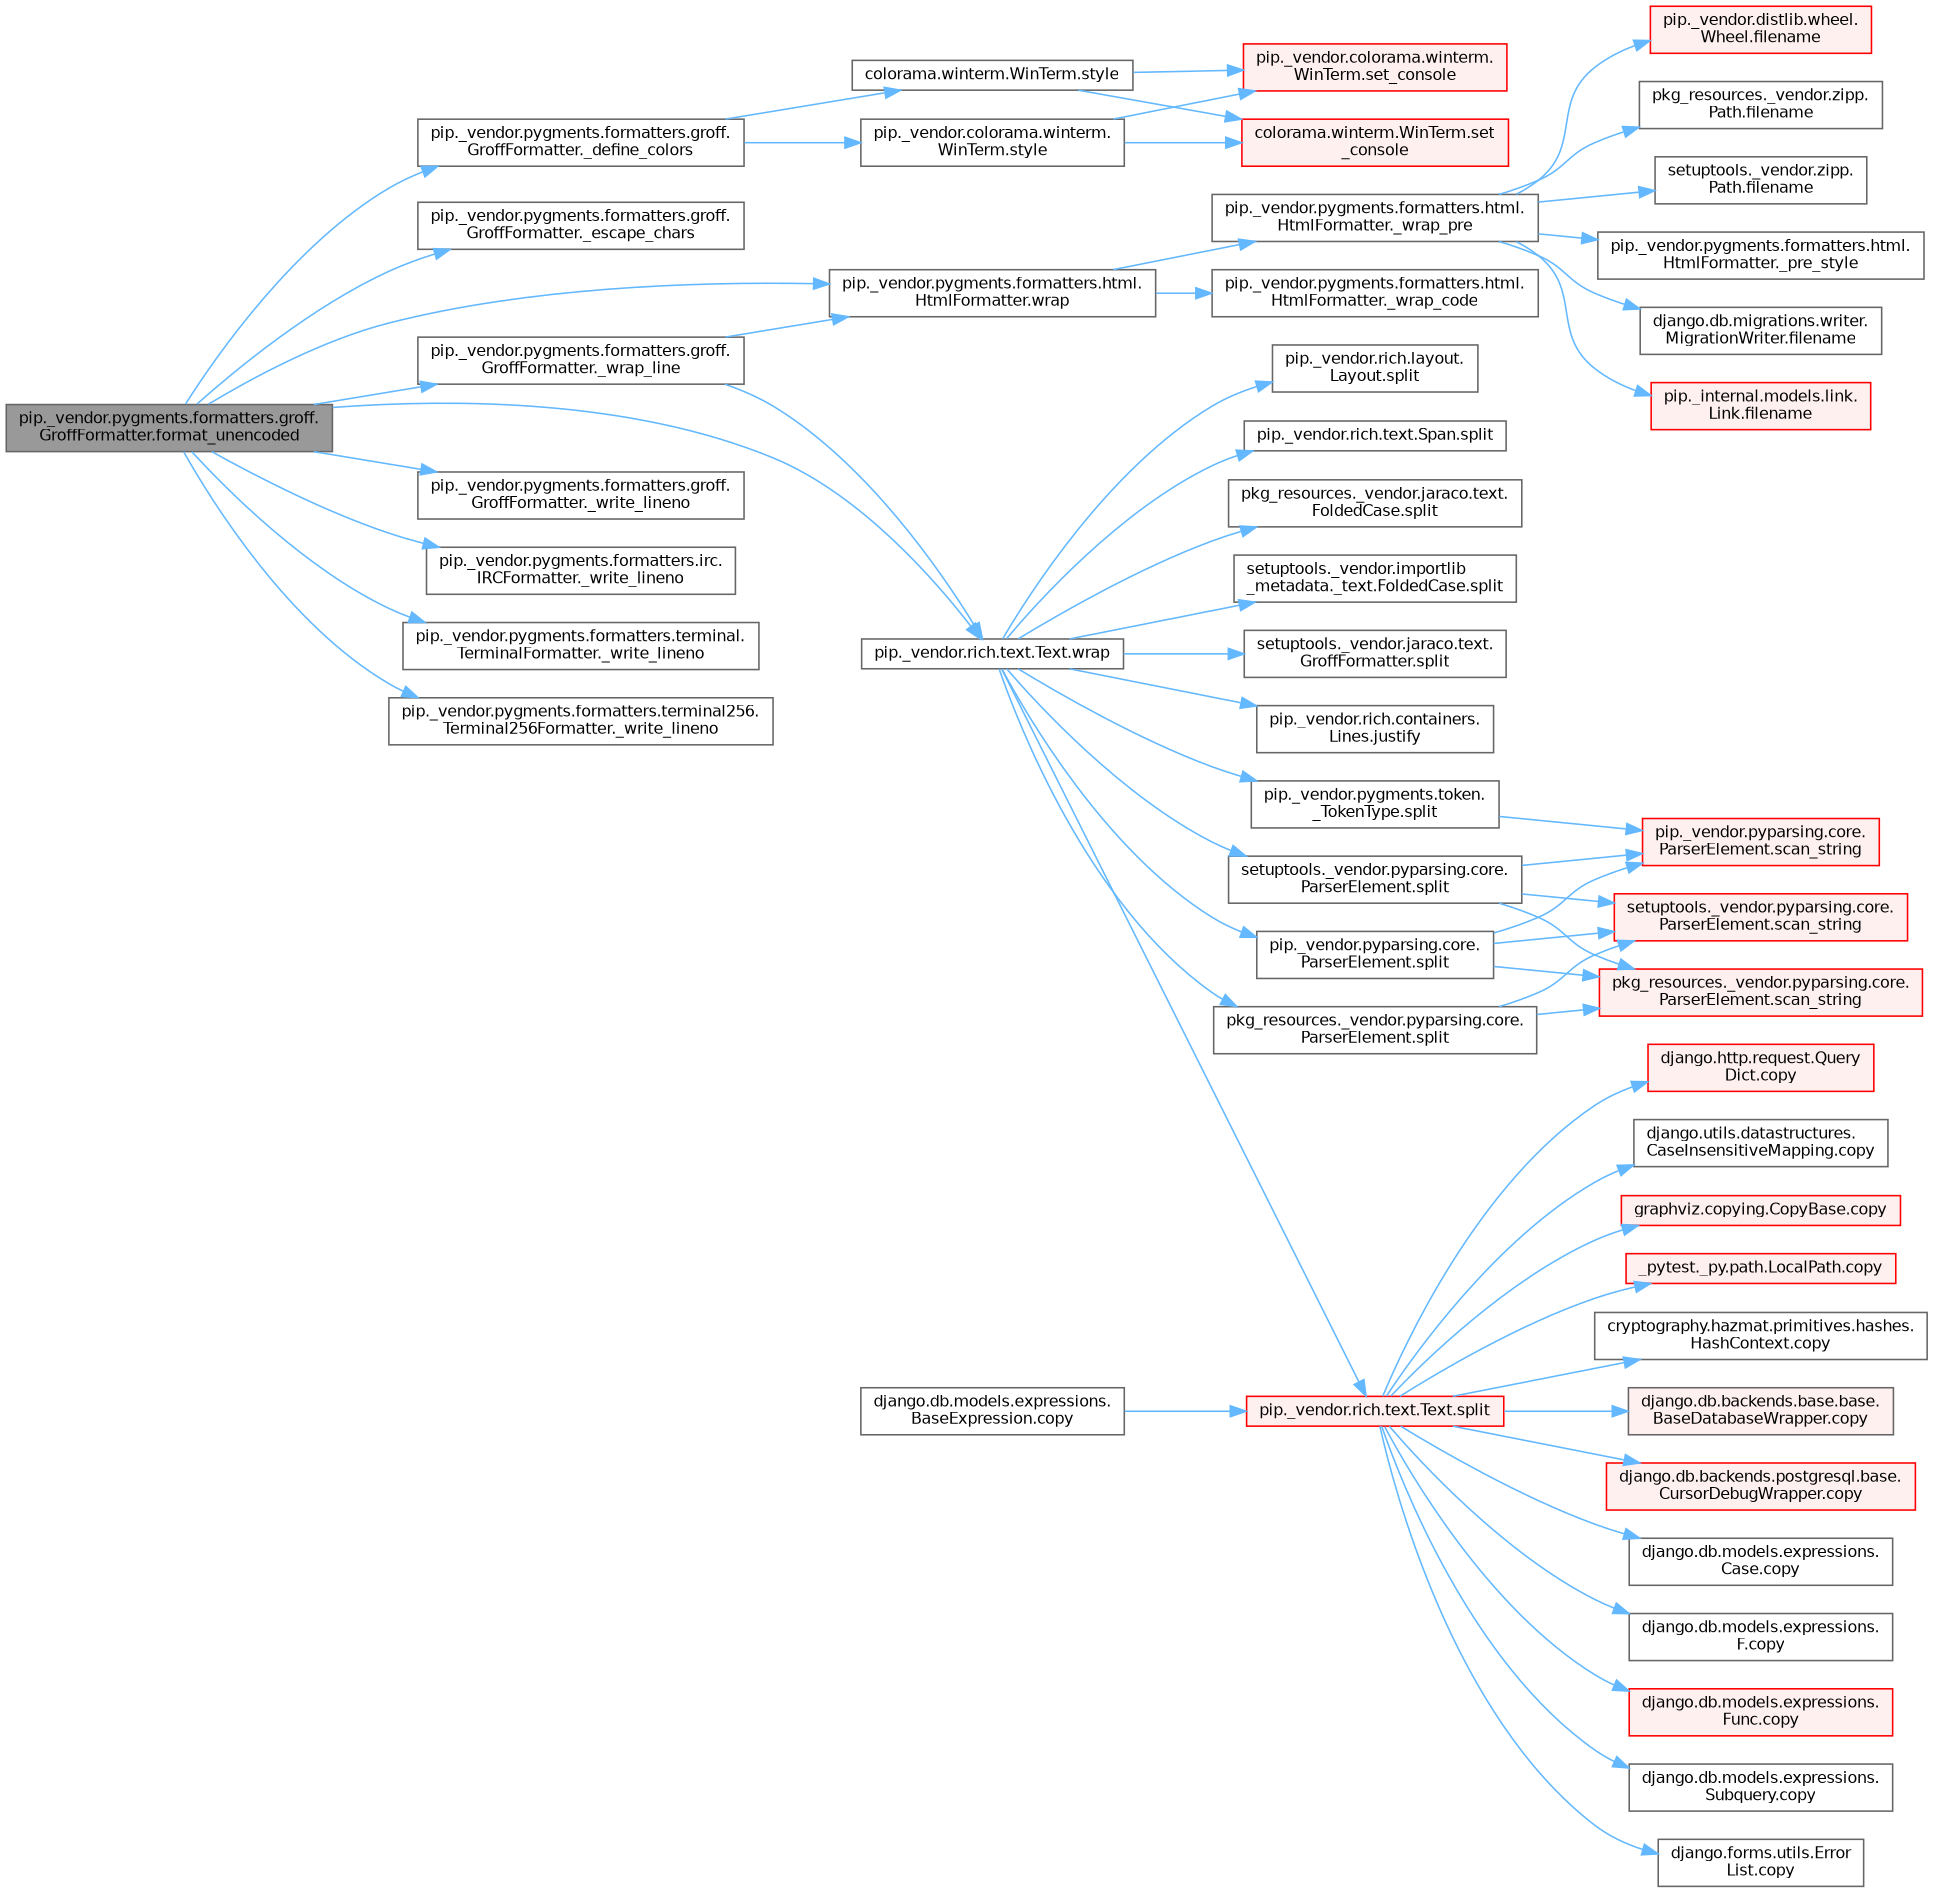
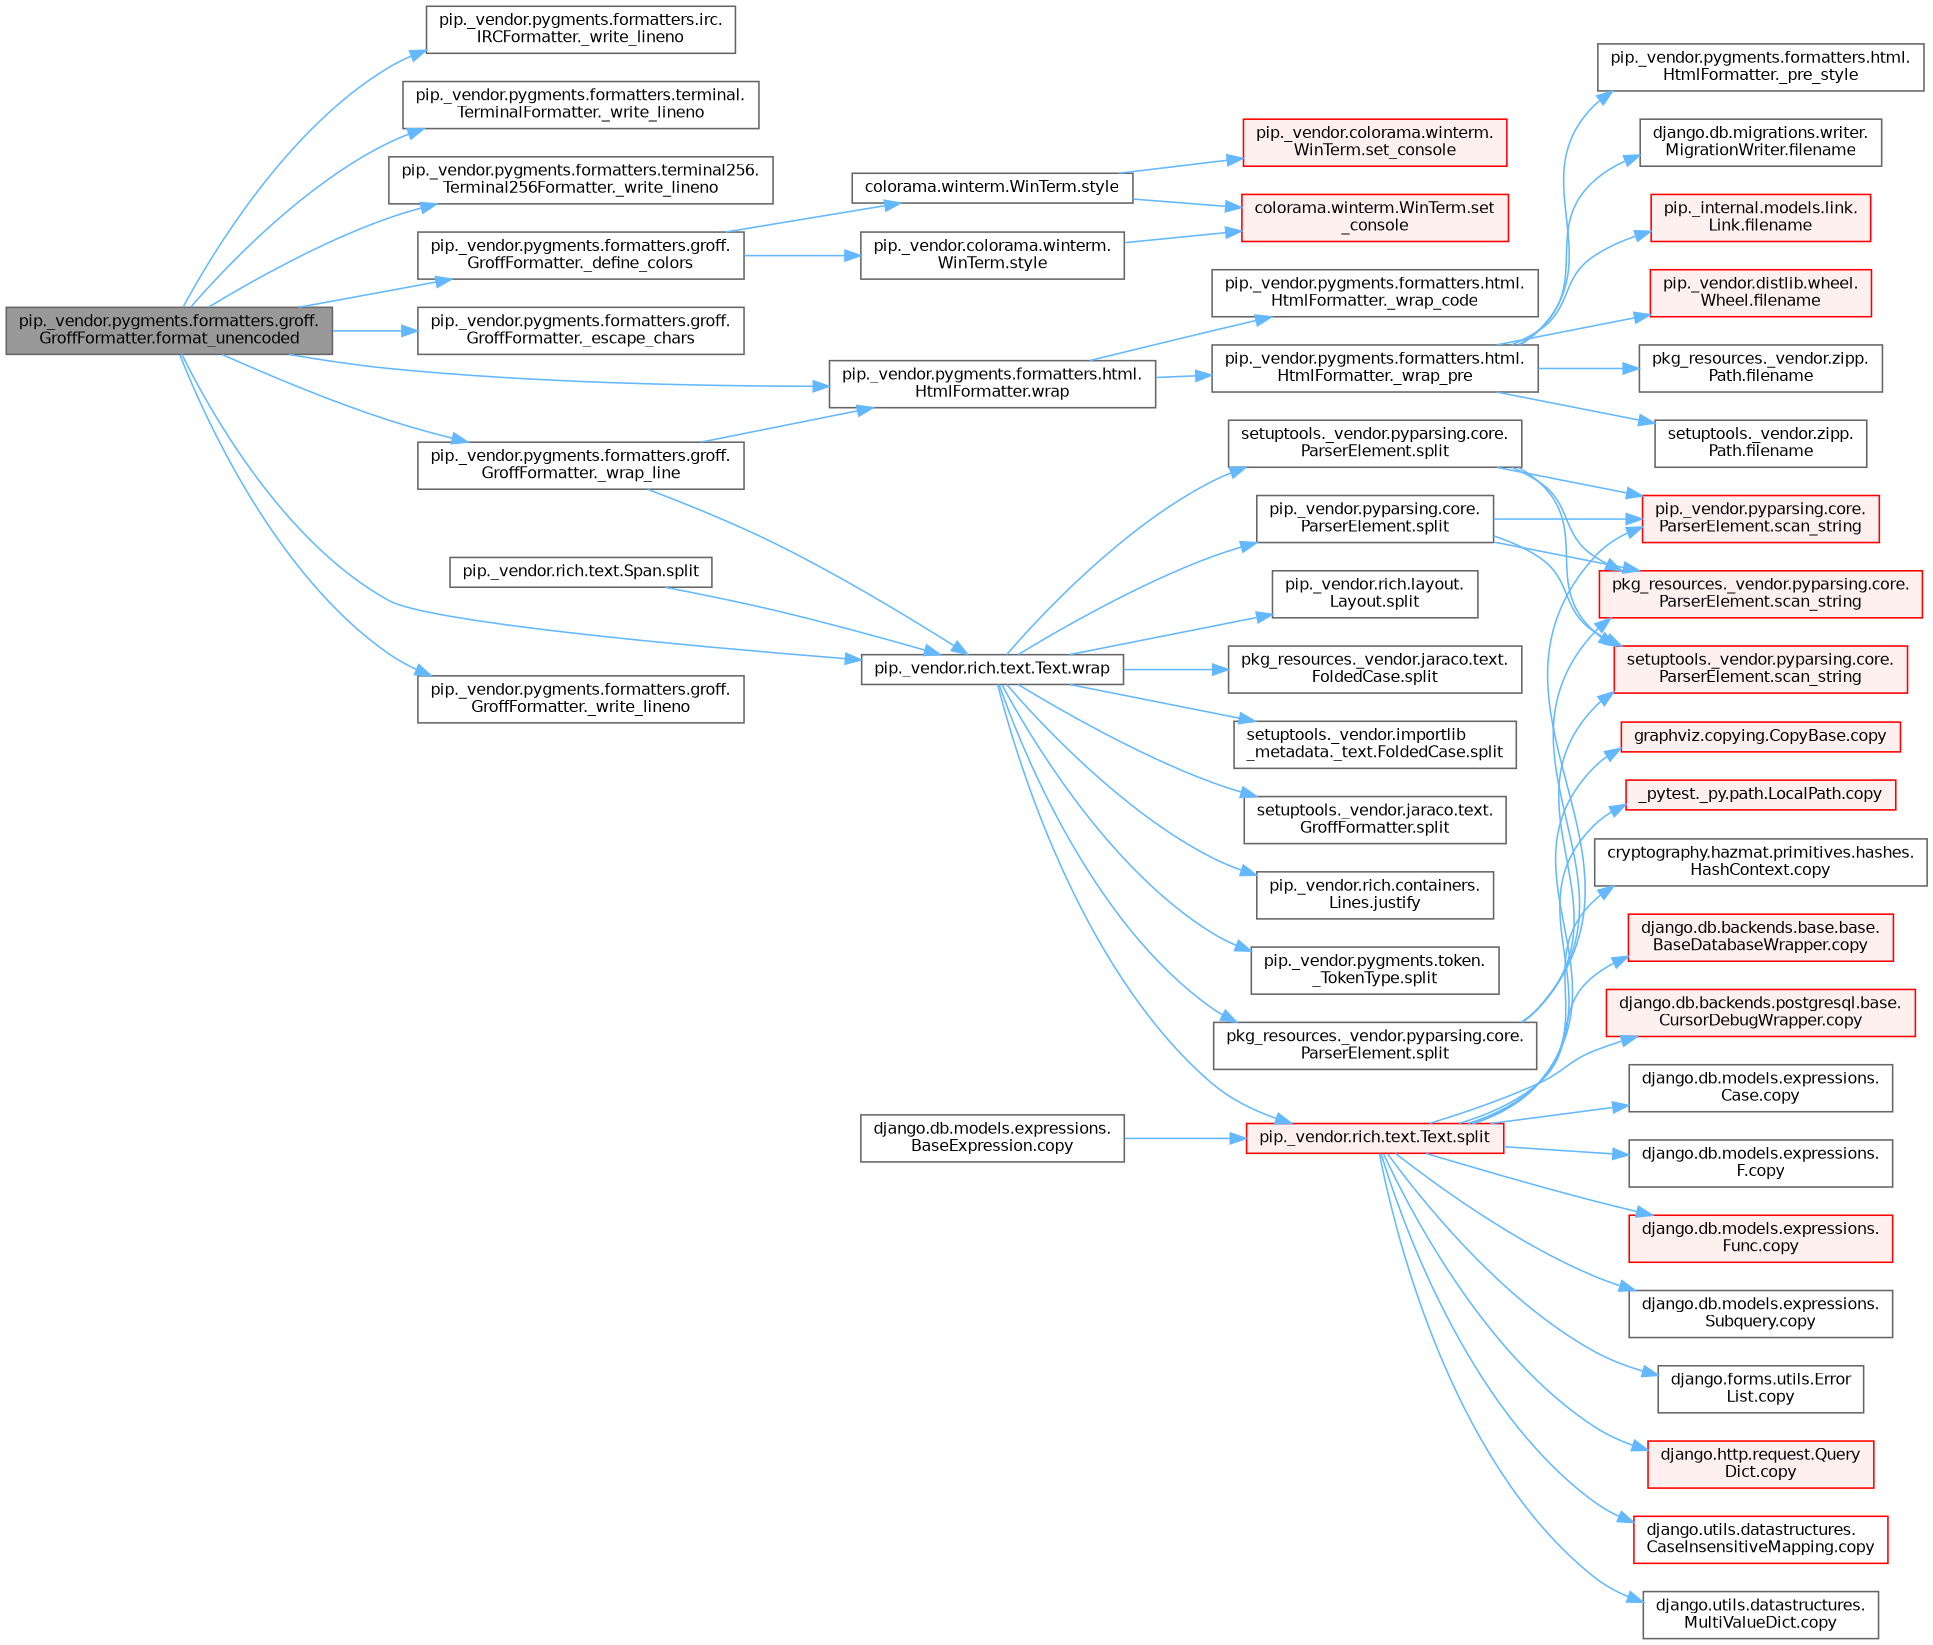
edge "pip._vendor.colorama.winterm. WinTerm.style" -> "pip._vendor.colorama.winterm. WinTerm.set_console": removed
edge "pip._vendor.rich.text.Text.wrap" -> "pip._vendor.rich.text.Span.split": reversed
edge "pip._vendor.pygments.token. _TokenType.split" -> "pip._vendor.pyparsing.core. ParserElement.scan_string": now "pkg_resources._vendor.pyparsing.core. ParserElement.split" -> "pip._vendor.pyparsing.core. ParserElement.scan_string"
node "django.utils.datastructures. CaseInsensitiveMapping.copy": color grey40 -> red
node "django.db.backends.base.base. BaseDatabaseWrapper.copy": color grey40 -> red
node "django.utils.datastructures. MultiValueDict.copy": added
